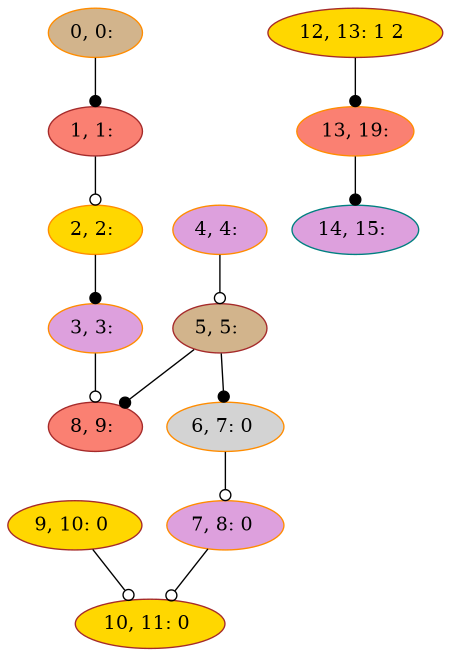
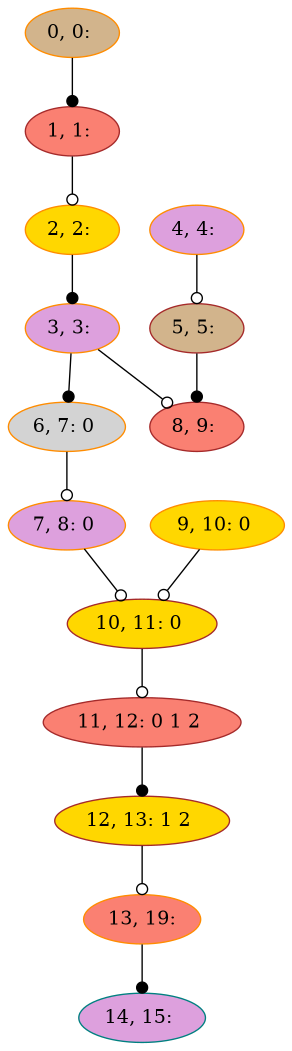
edge "12, 13: 1 2" -> "13, 19:": arrowhead dot -> odot
edge "5, 5:" -> "6, 7: 0": now "3, 3:" -> "6, 7: 0"
node "9, 10: 0": color brown -> darkorange
node "11, 12: 0 1 2": added
